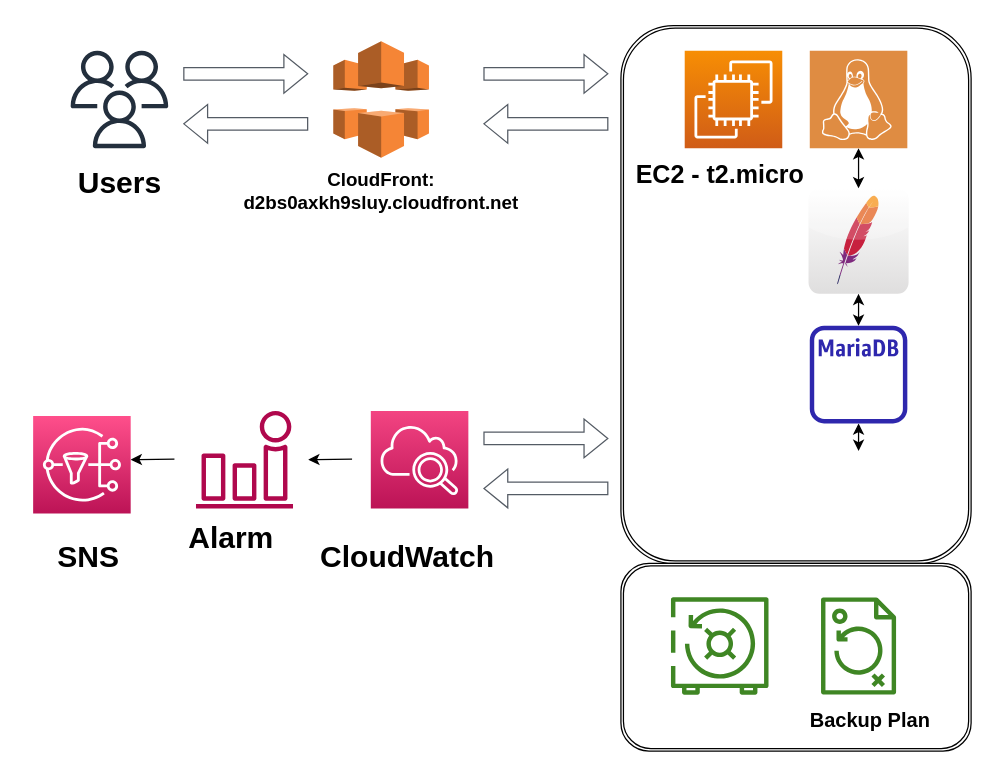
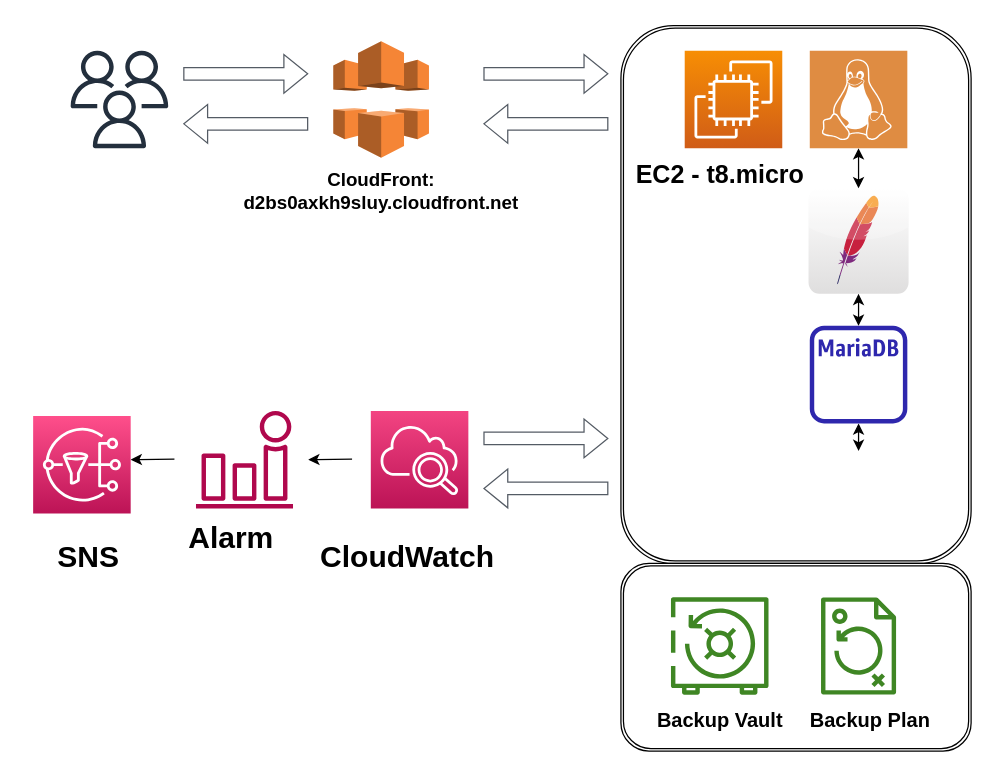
node "EC2 - t2.micro": label "EC2 - t2.micro" -> "EC2 - t8.micro"
node "Users": removed
node "Backup Vault": added
